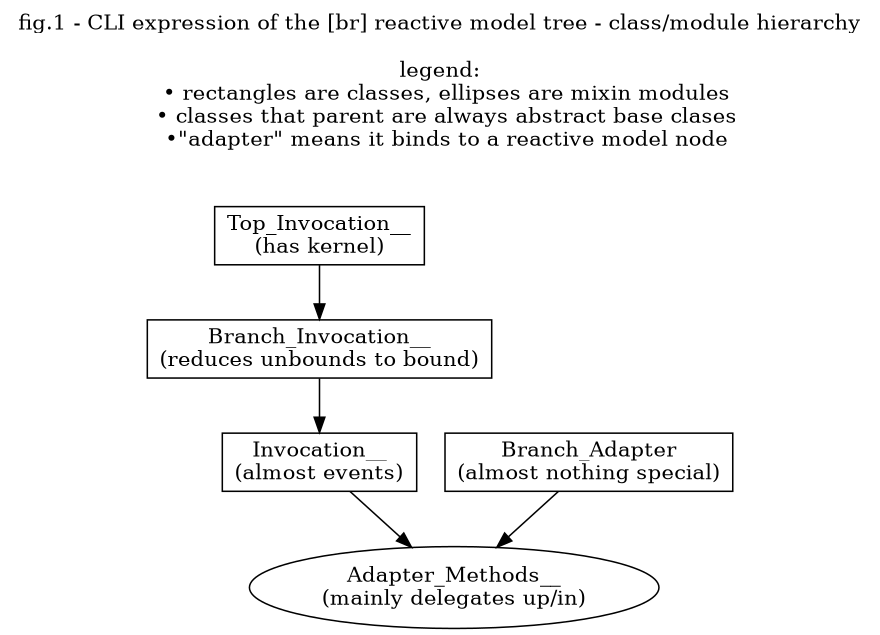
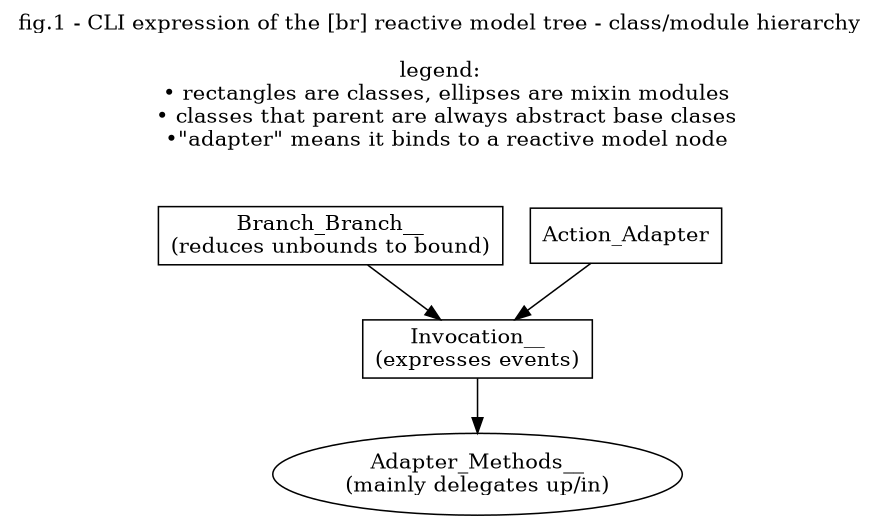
node "Top_Invocation__ (has kernel)": removed
node "Action_Adapter": added
node "Branch_Invocation__ (reduces unbounds to bound)": label "Branch_Invocation__ (reduces unbounds to bound)" -> "Branch_Branch__ (reduces unbounds to bound)"
node "Invocation__ (almost events)": label "Invocation__ (almost events)" -> "Invocation__ (expresses events)"
node "Branch_Adapter (almost nothing special)": removed
